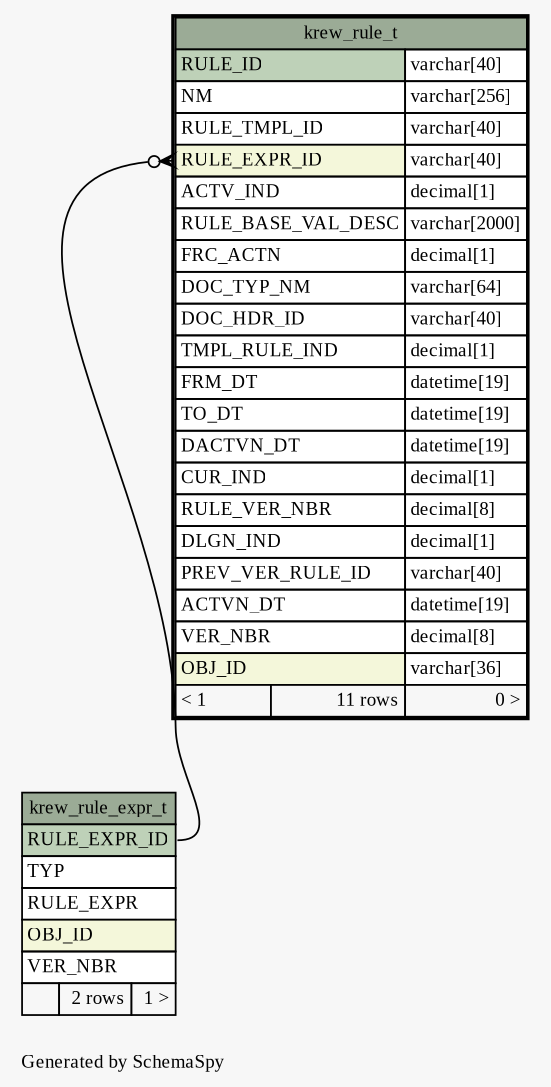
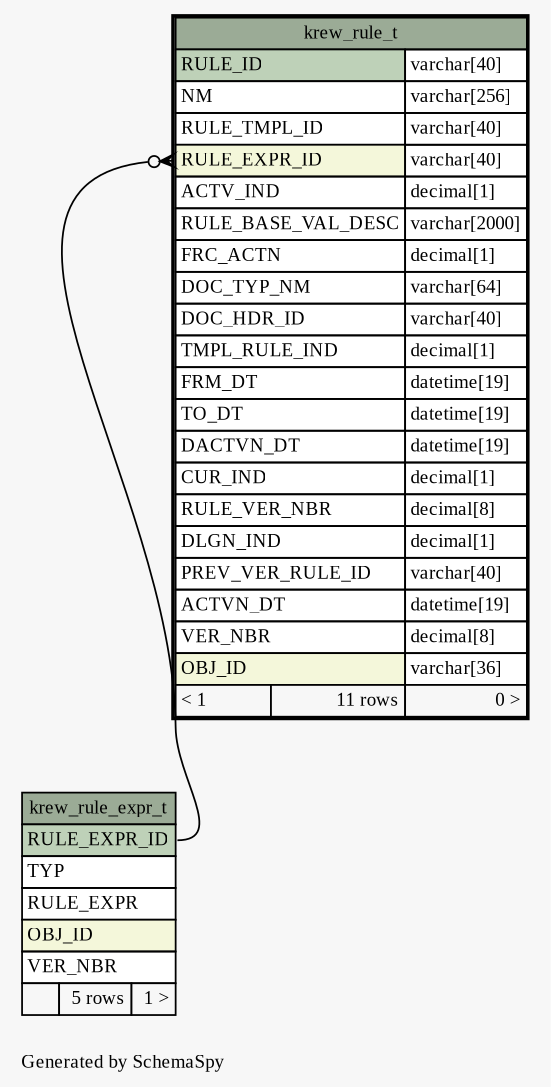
node "krew_rule_expr_t": text "2 rows" -> "5 rows"
